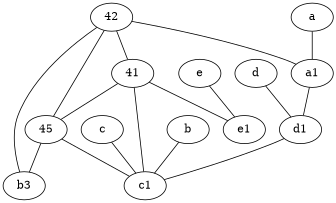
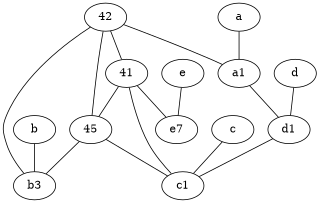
node "e1": label "e1" -> "e7"
edge "b" -- "c1": now "b" -- "b3"
